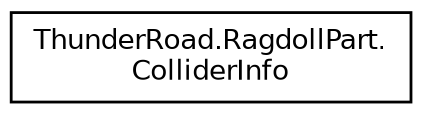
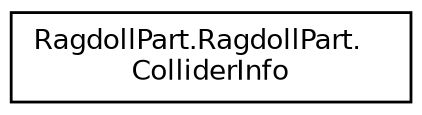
node "ThunderRoad.RagdollPart. ColliderInfo": label "ThunderRoad.RagdollPart. ColliderInfo" -> "RagdollPart.RagdollPart. ColliderInfo"
